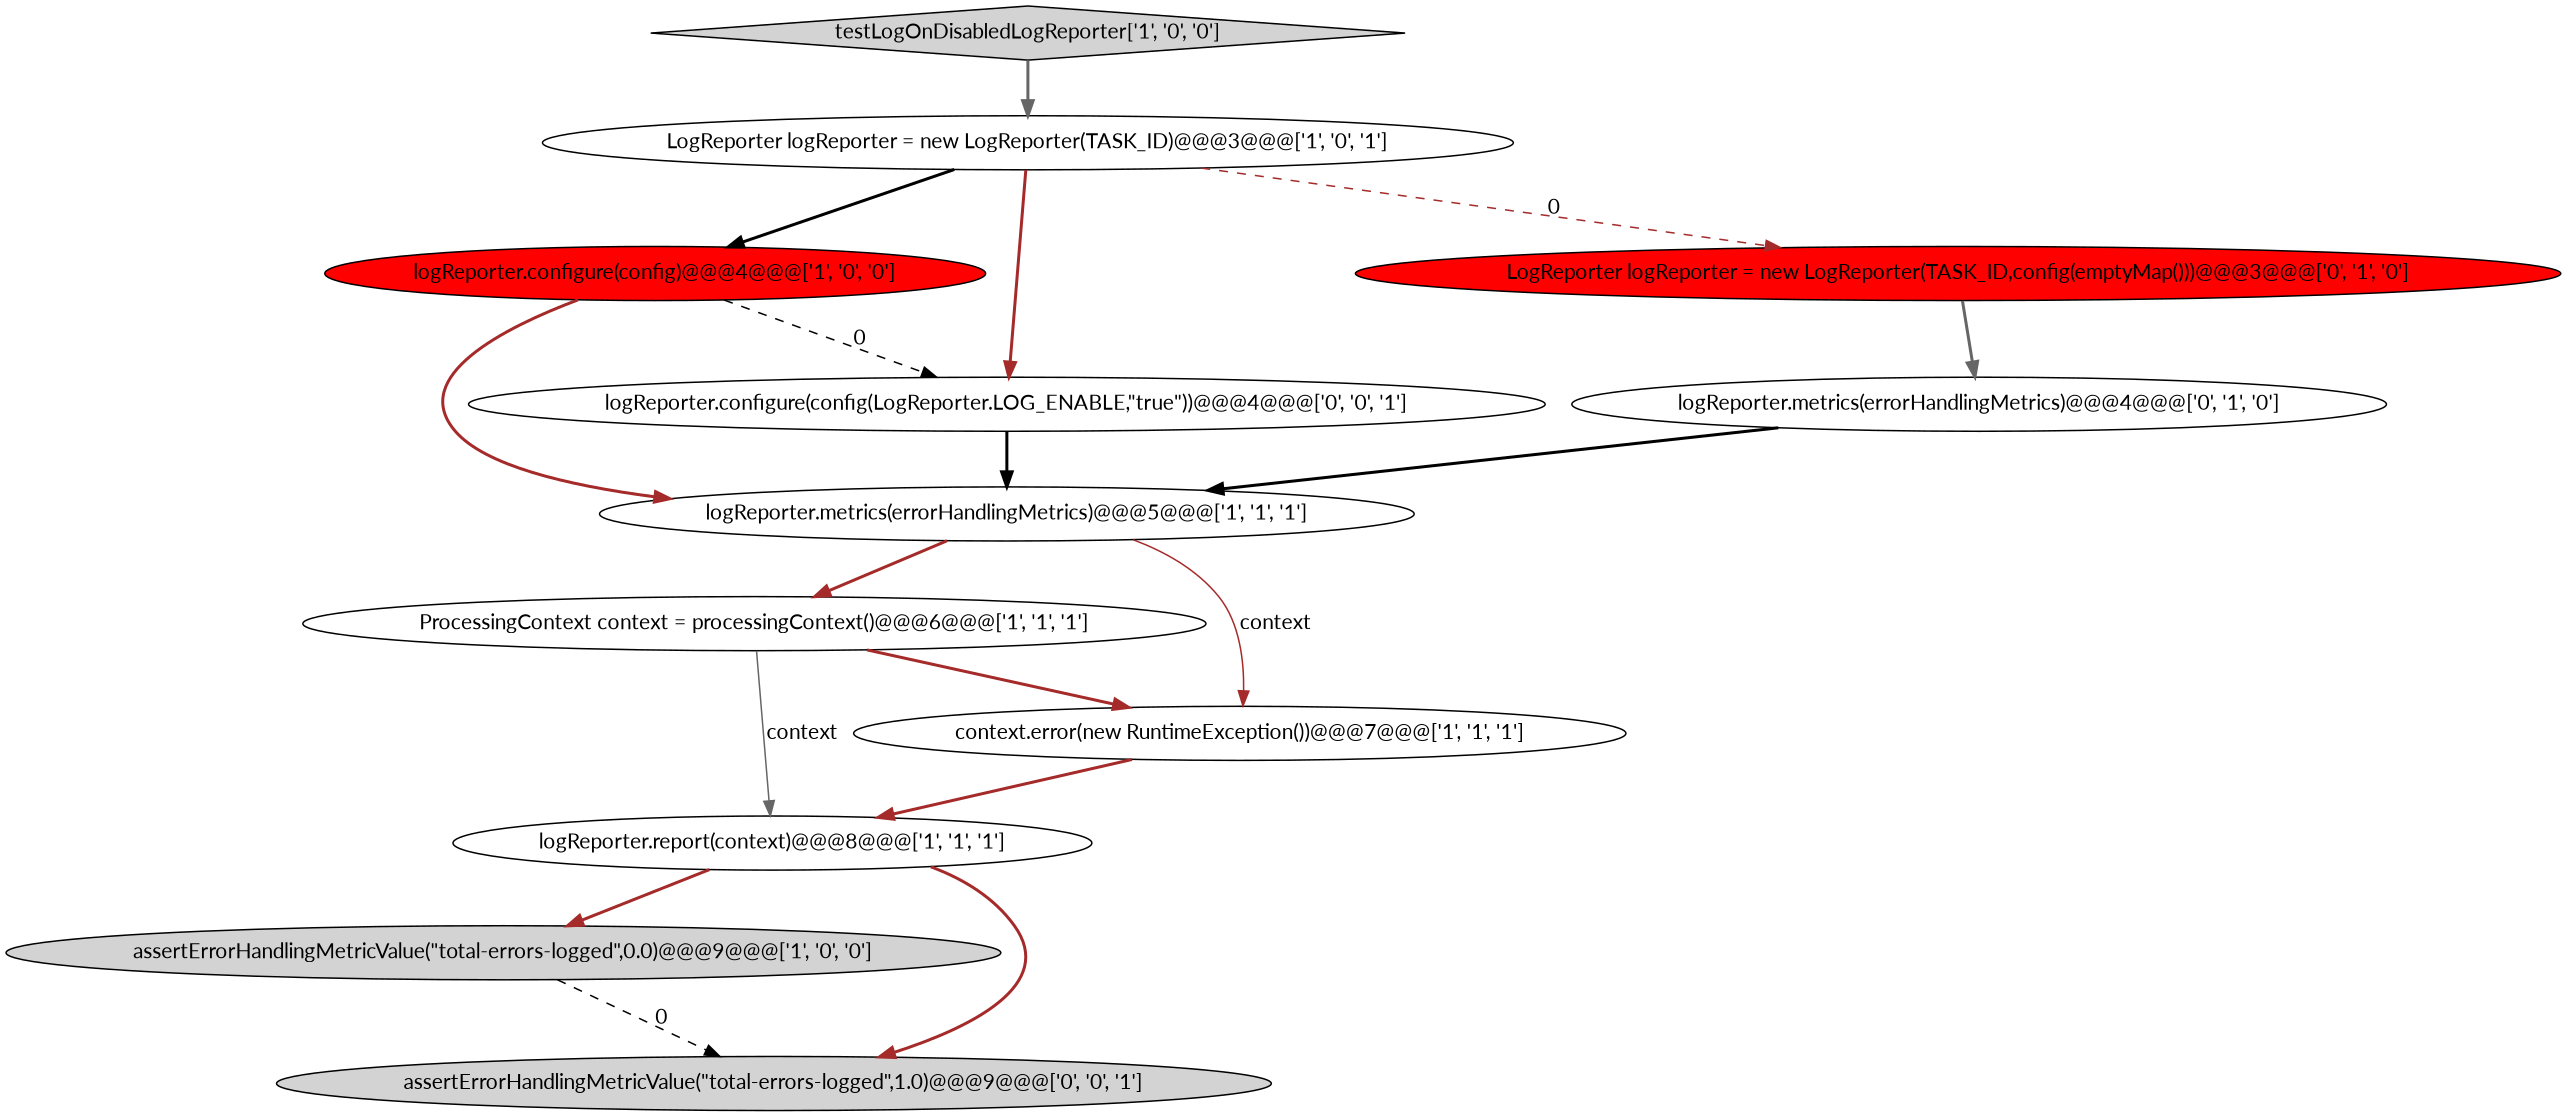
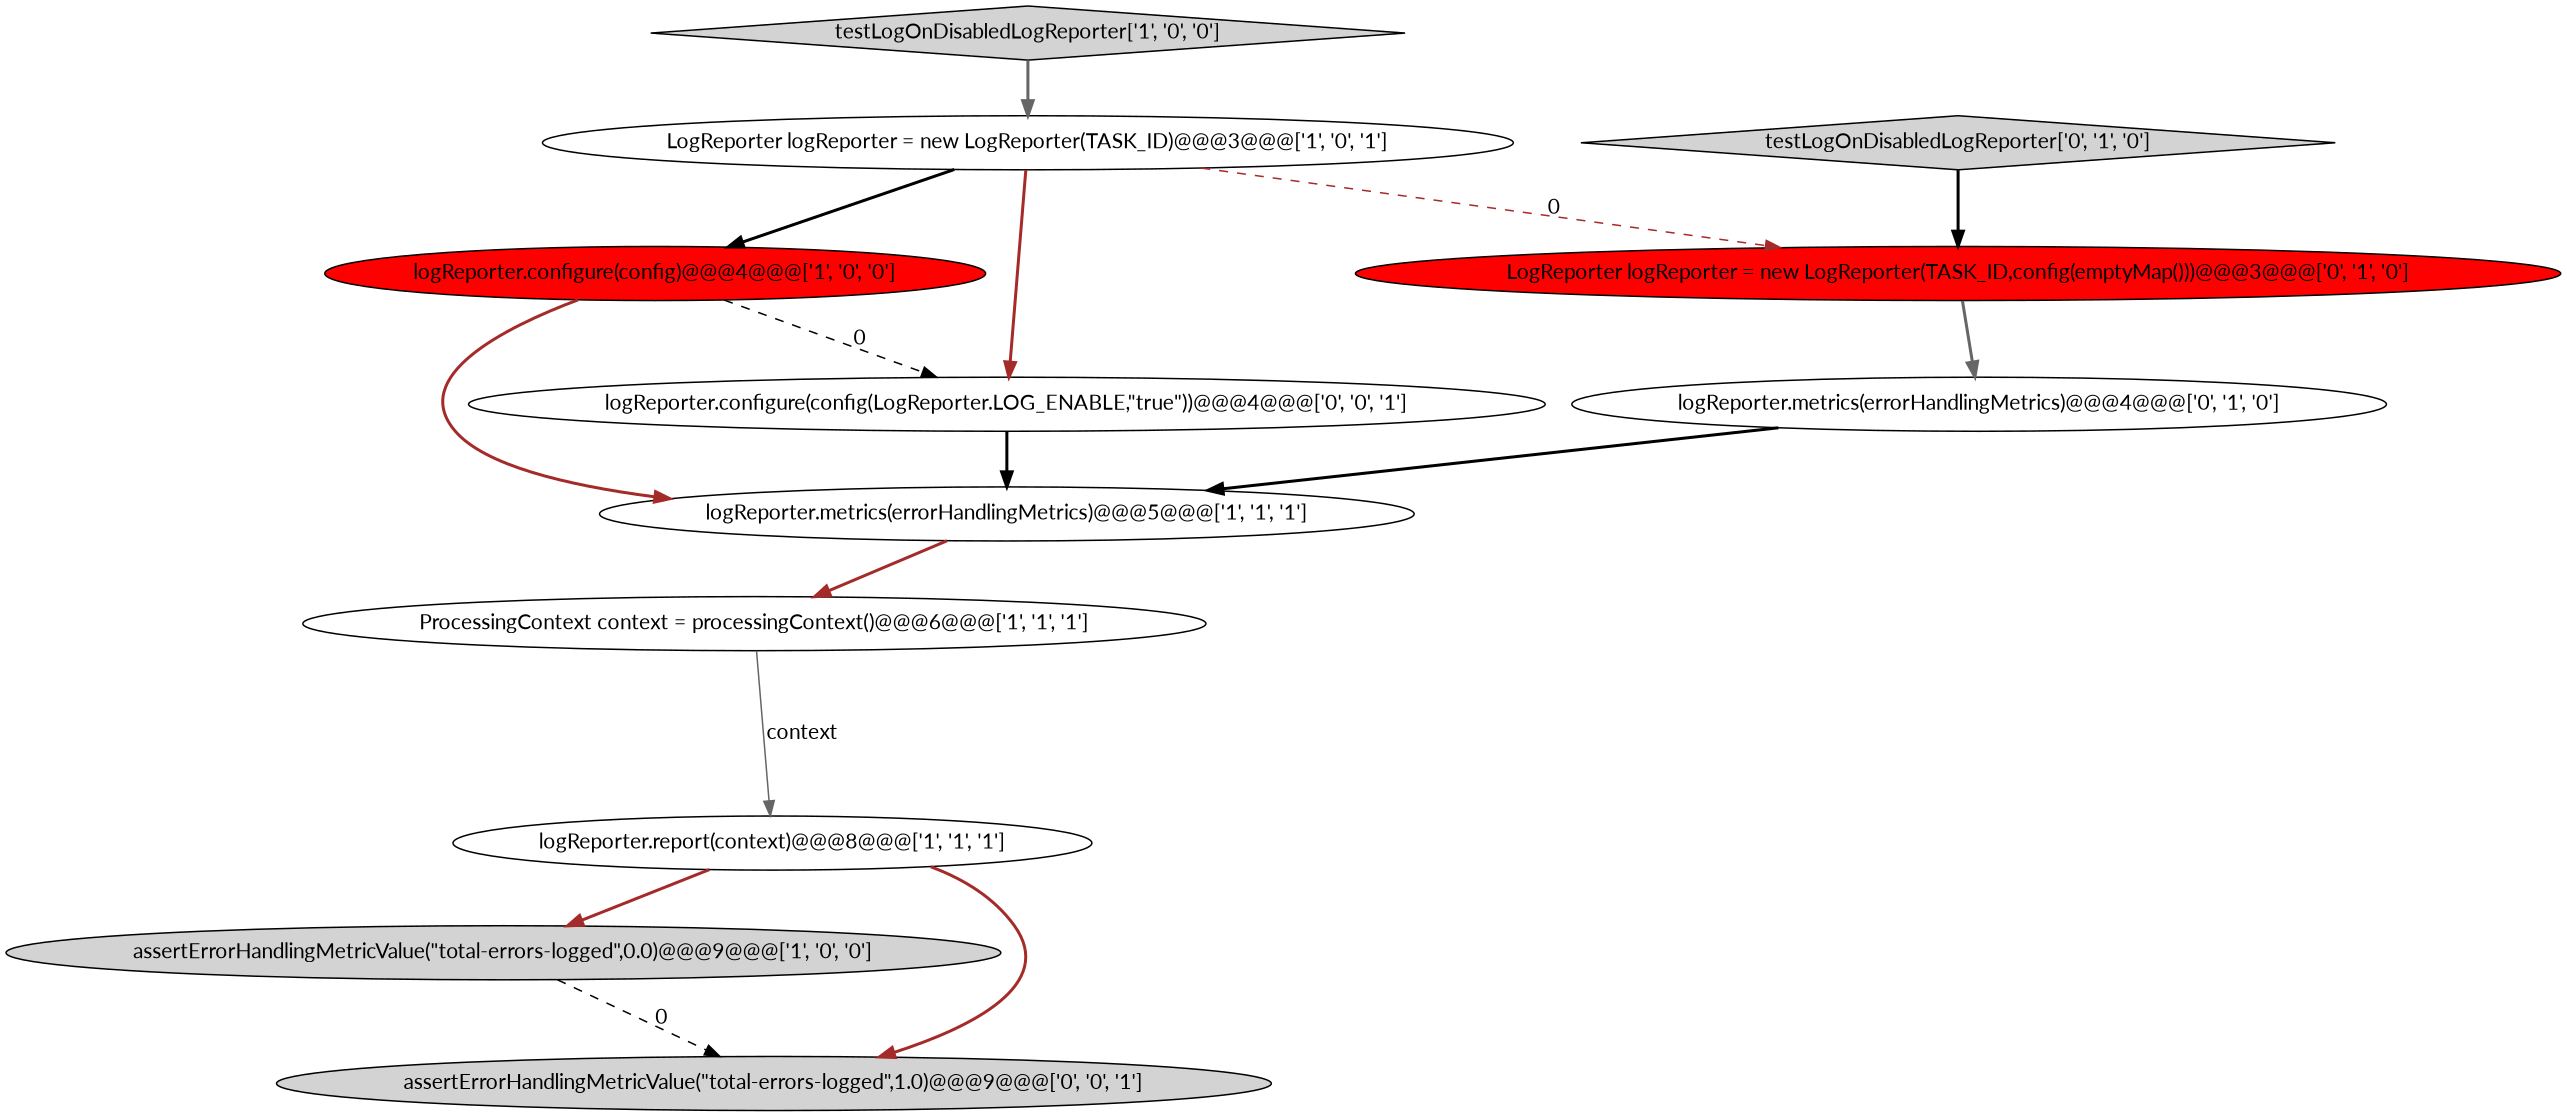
node "testLogOnDisabledLogReporter['0', '1', '0']": added
node "context.error(new RuntimeException())@@@7@@@['1', '1', '1']": removed
